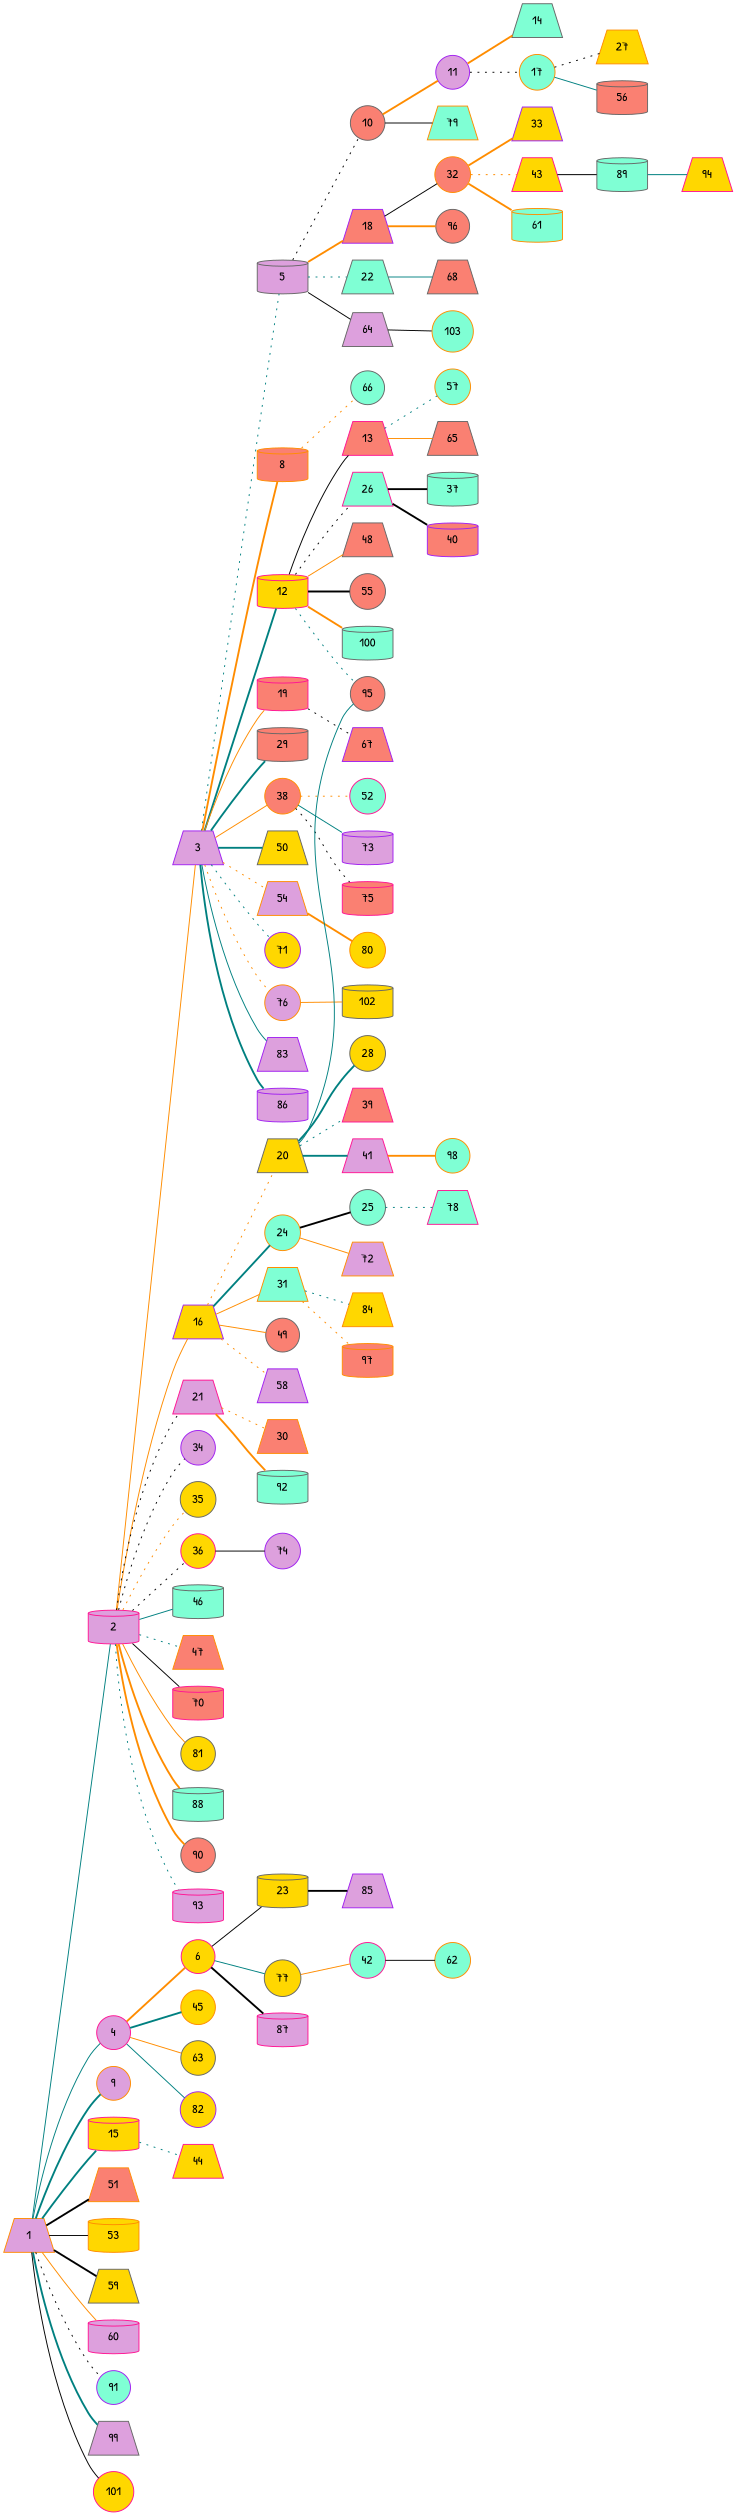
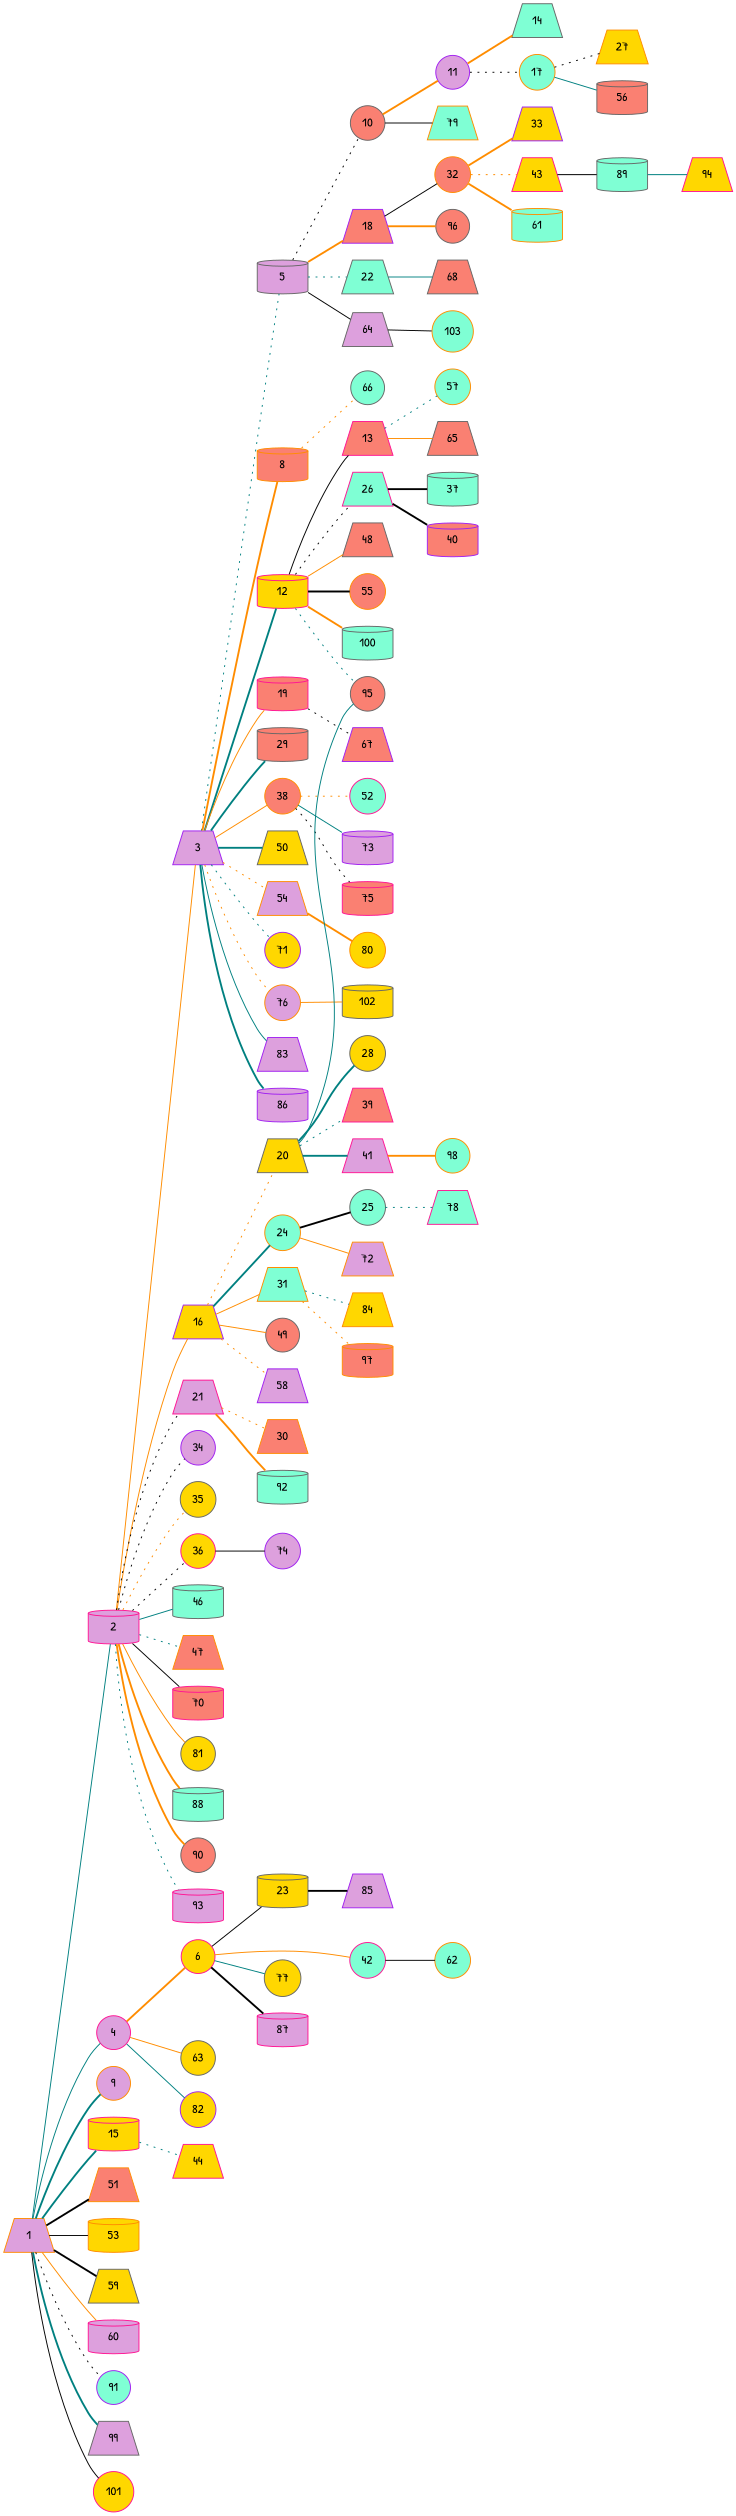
node "55": color gray40 -> darkorange
edge "42" -- "77": now "42" -- "6"
node "45": removed
